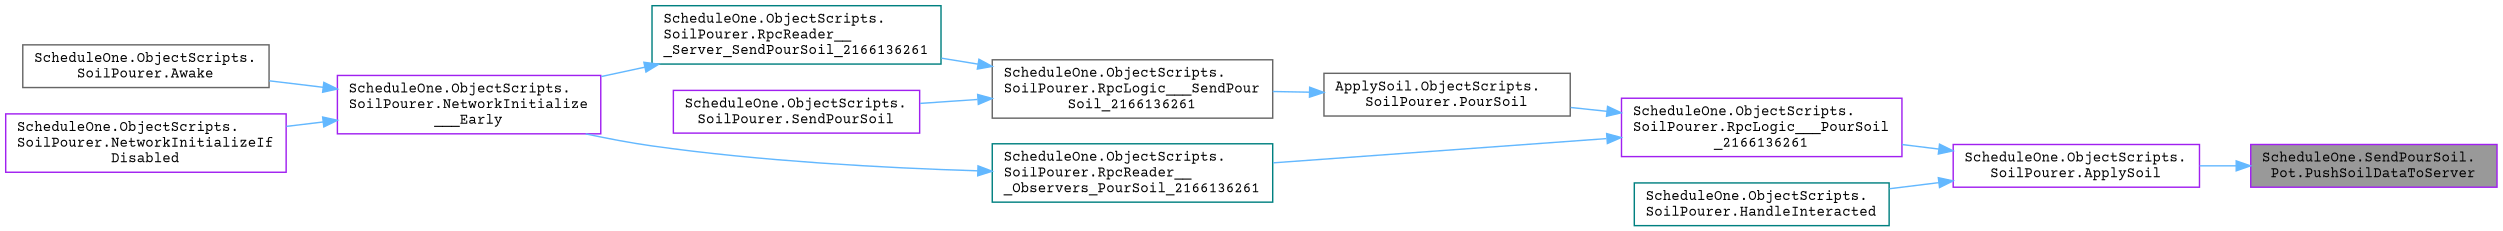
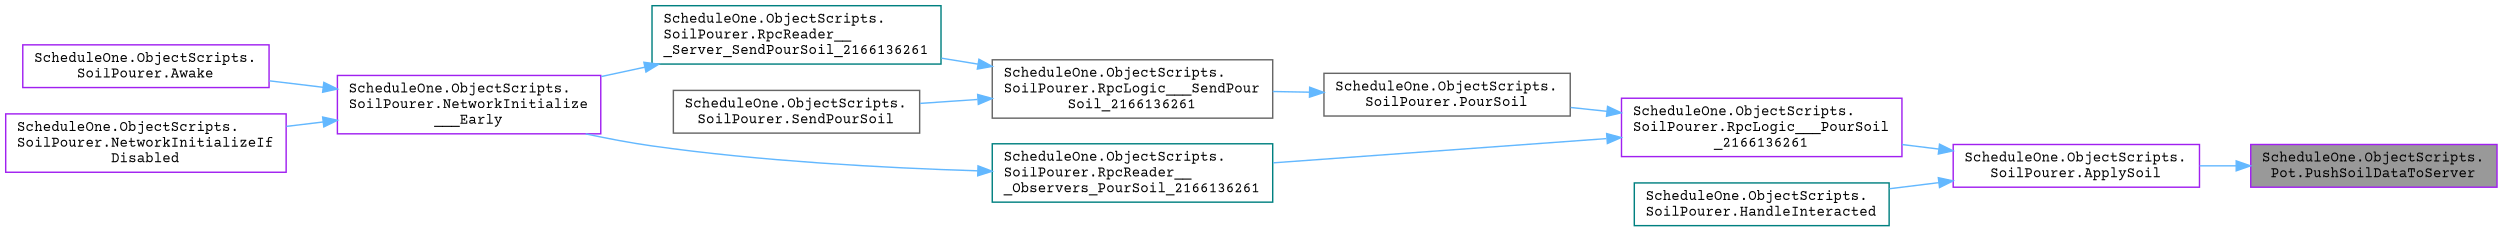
node "ScheduleOne.ObjectScripts. SoilPourer.Awake": color gray40 -> purple
node "ApplySoil.ObjectScripts. SoilPourer.PourSoil": label "ApplySoil.ObjectScripts. SoilPourer.PourSoil" -> "ScheduleOne.ObjectScripts. SoilPourer.PourSoil"
node "ScheduleOne.ObjectScripts. SoilPourer.SendPourSoil": color purple -> gray40
node "ScheduleOne.SendPourSoil. Pot.PushSoilDataToServer": label "ScheduleOne.SendPourSoil. Pot.PushSoilDataToServer" -> "ScheduleOne.ObjectScripts. Pot.PushSoilDataToServer"
